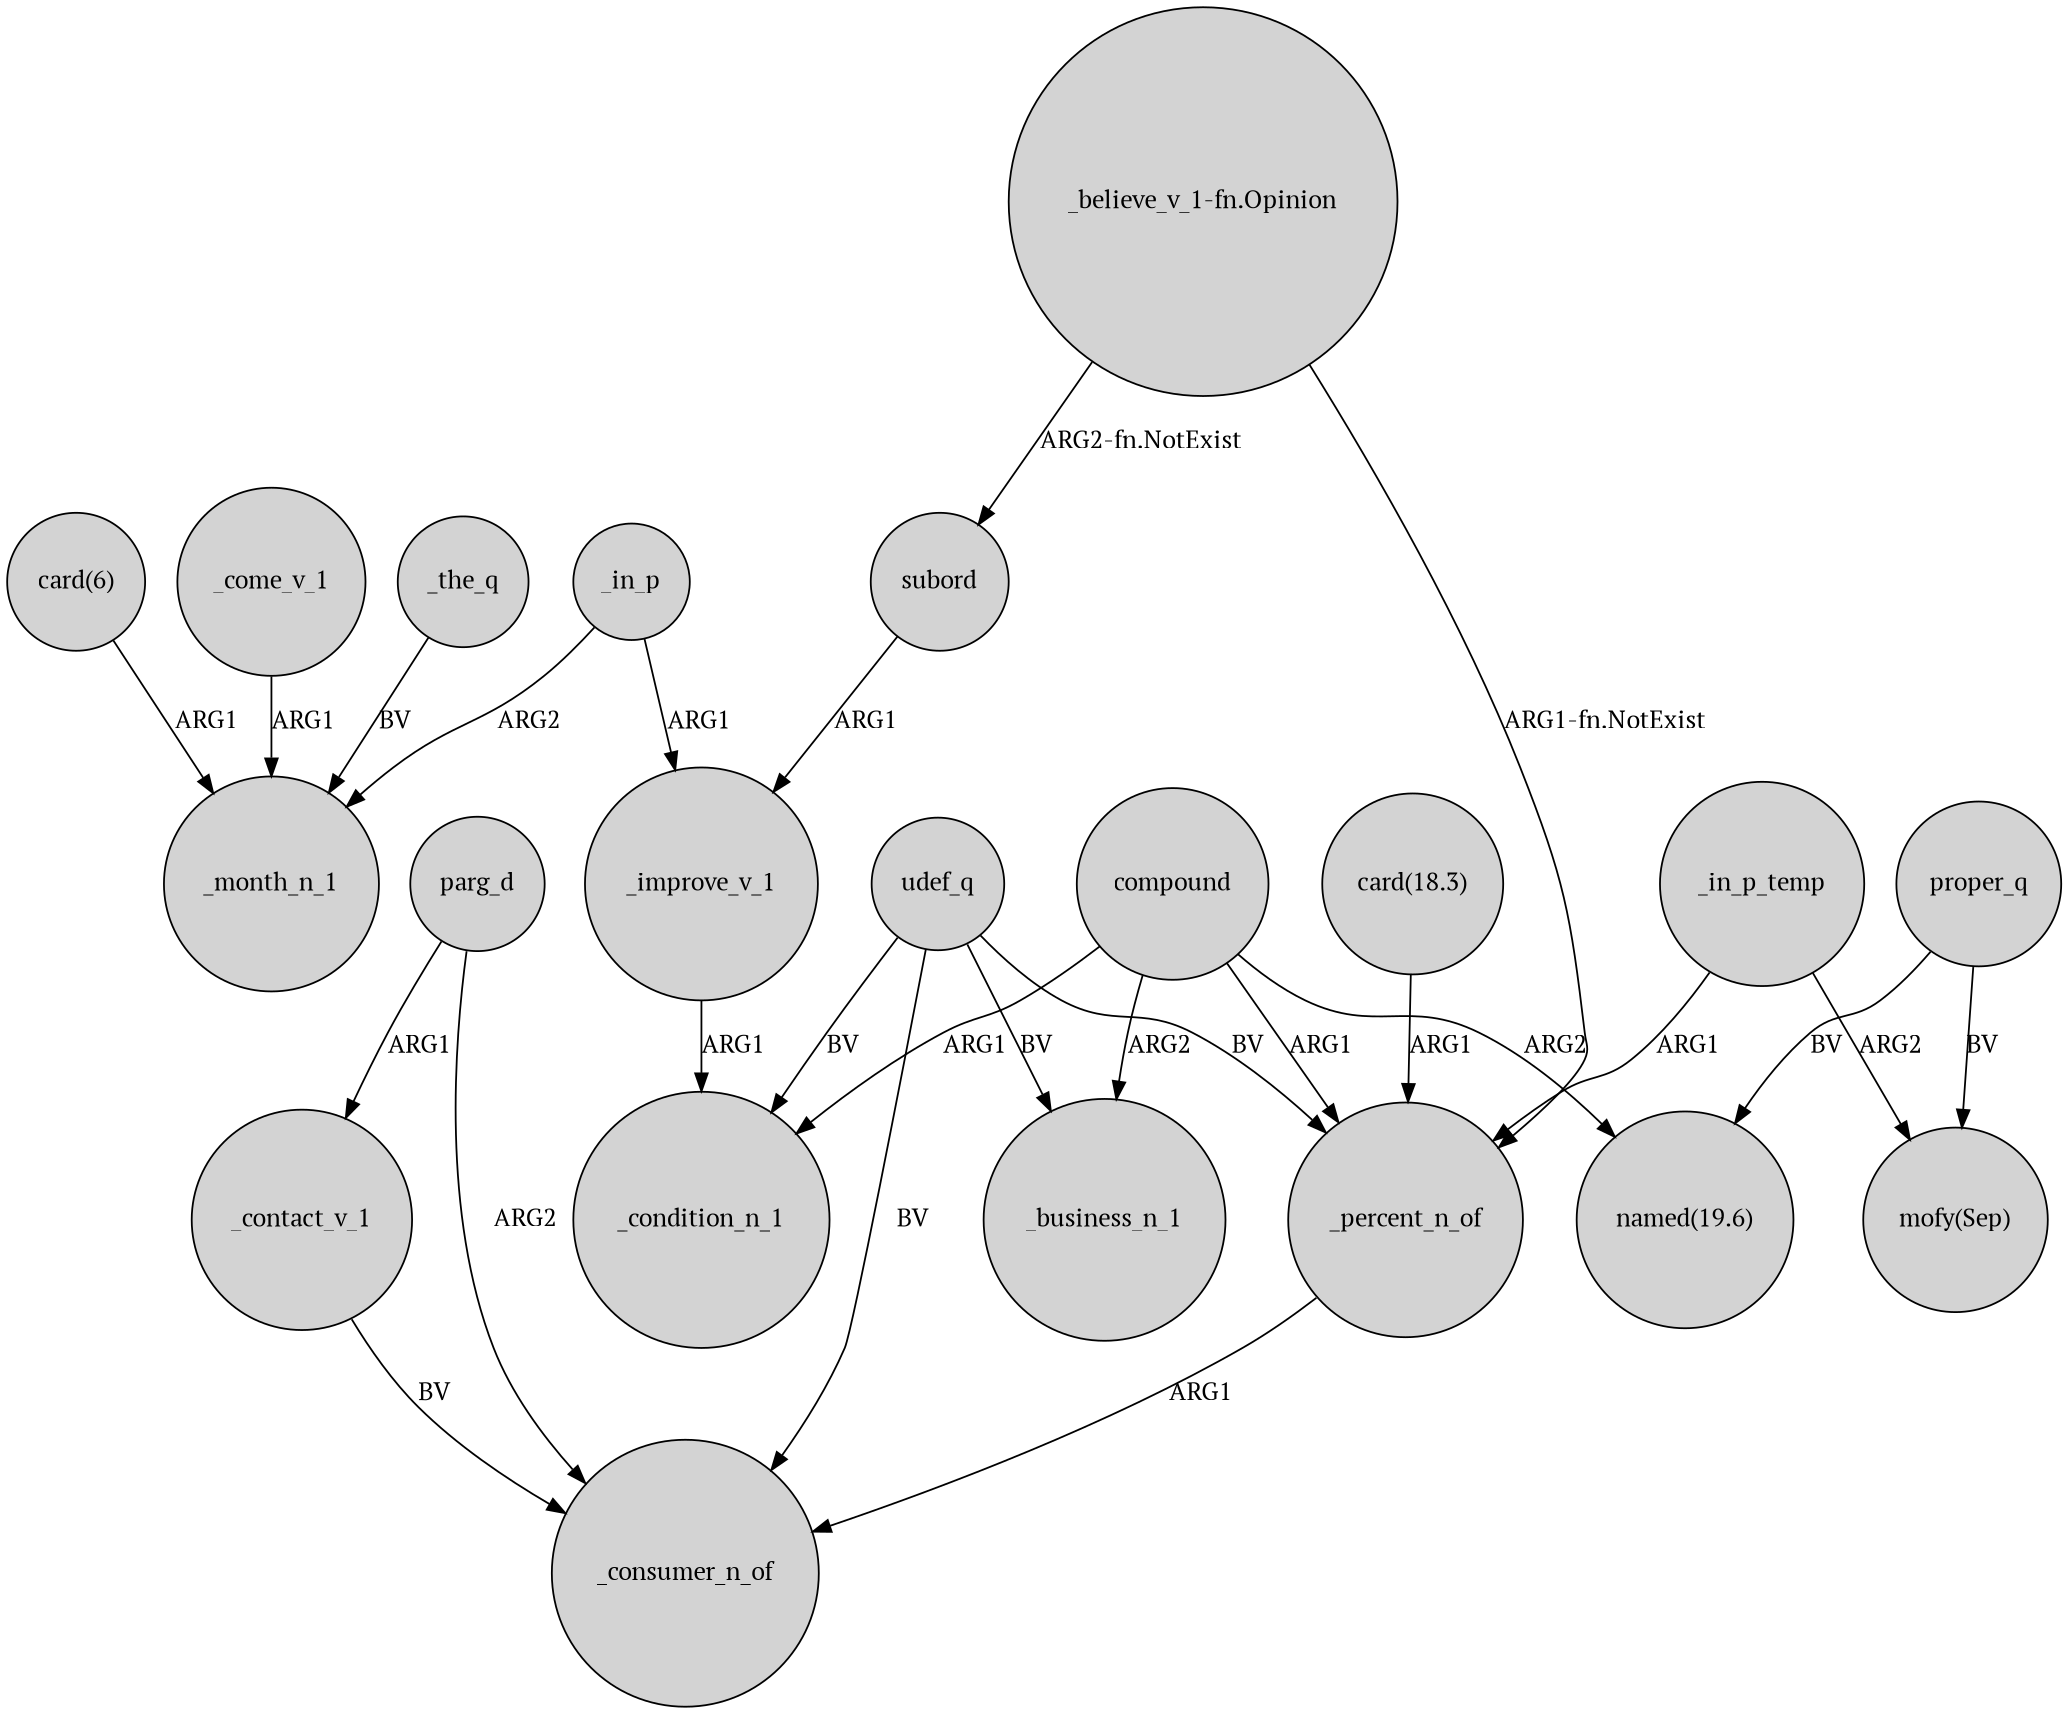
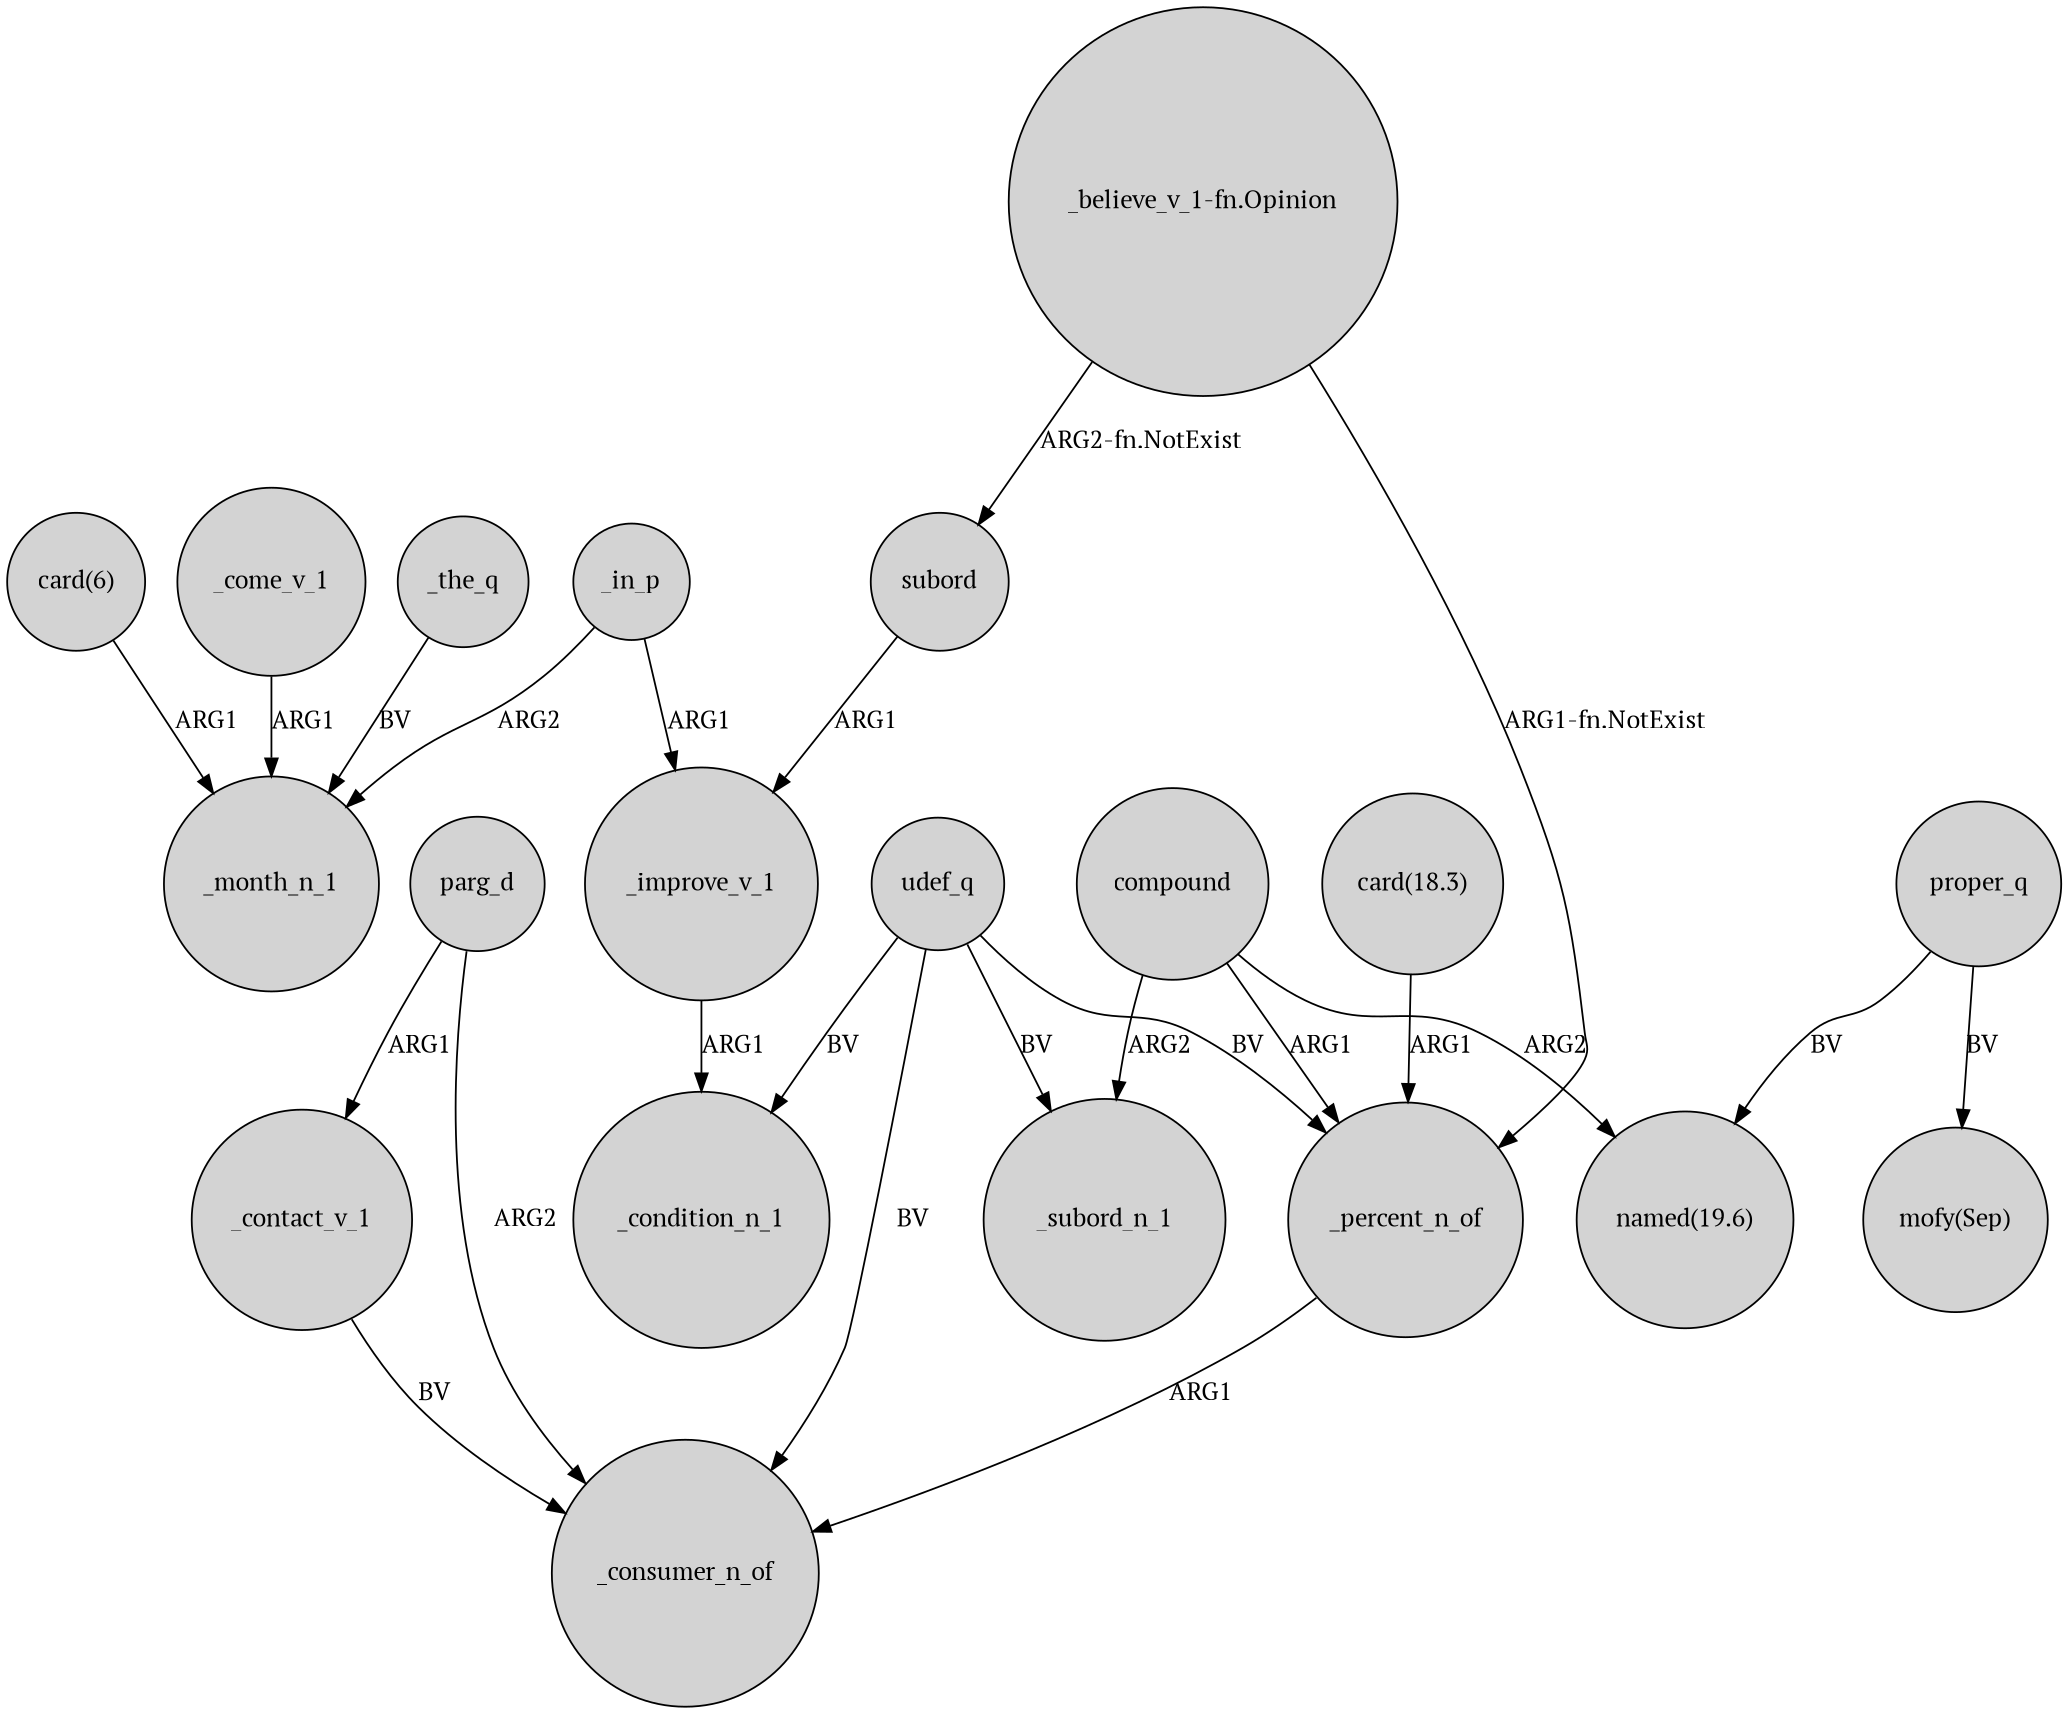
node "_in_p_temp": removed
edge "compound" -> "_condition_n_1": removed, label "ARG1"
node "_business_n_1": label "_business_n_1" -> "_subord_n_1"
